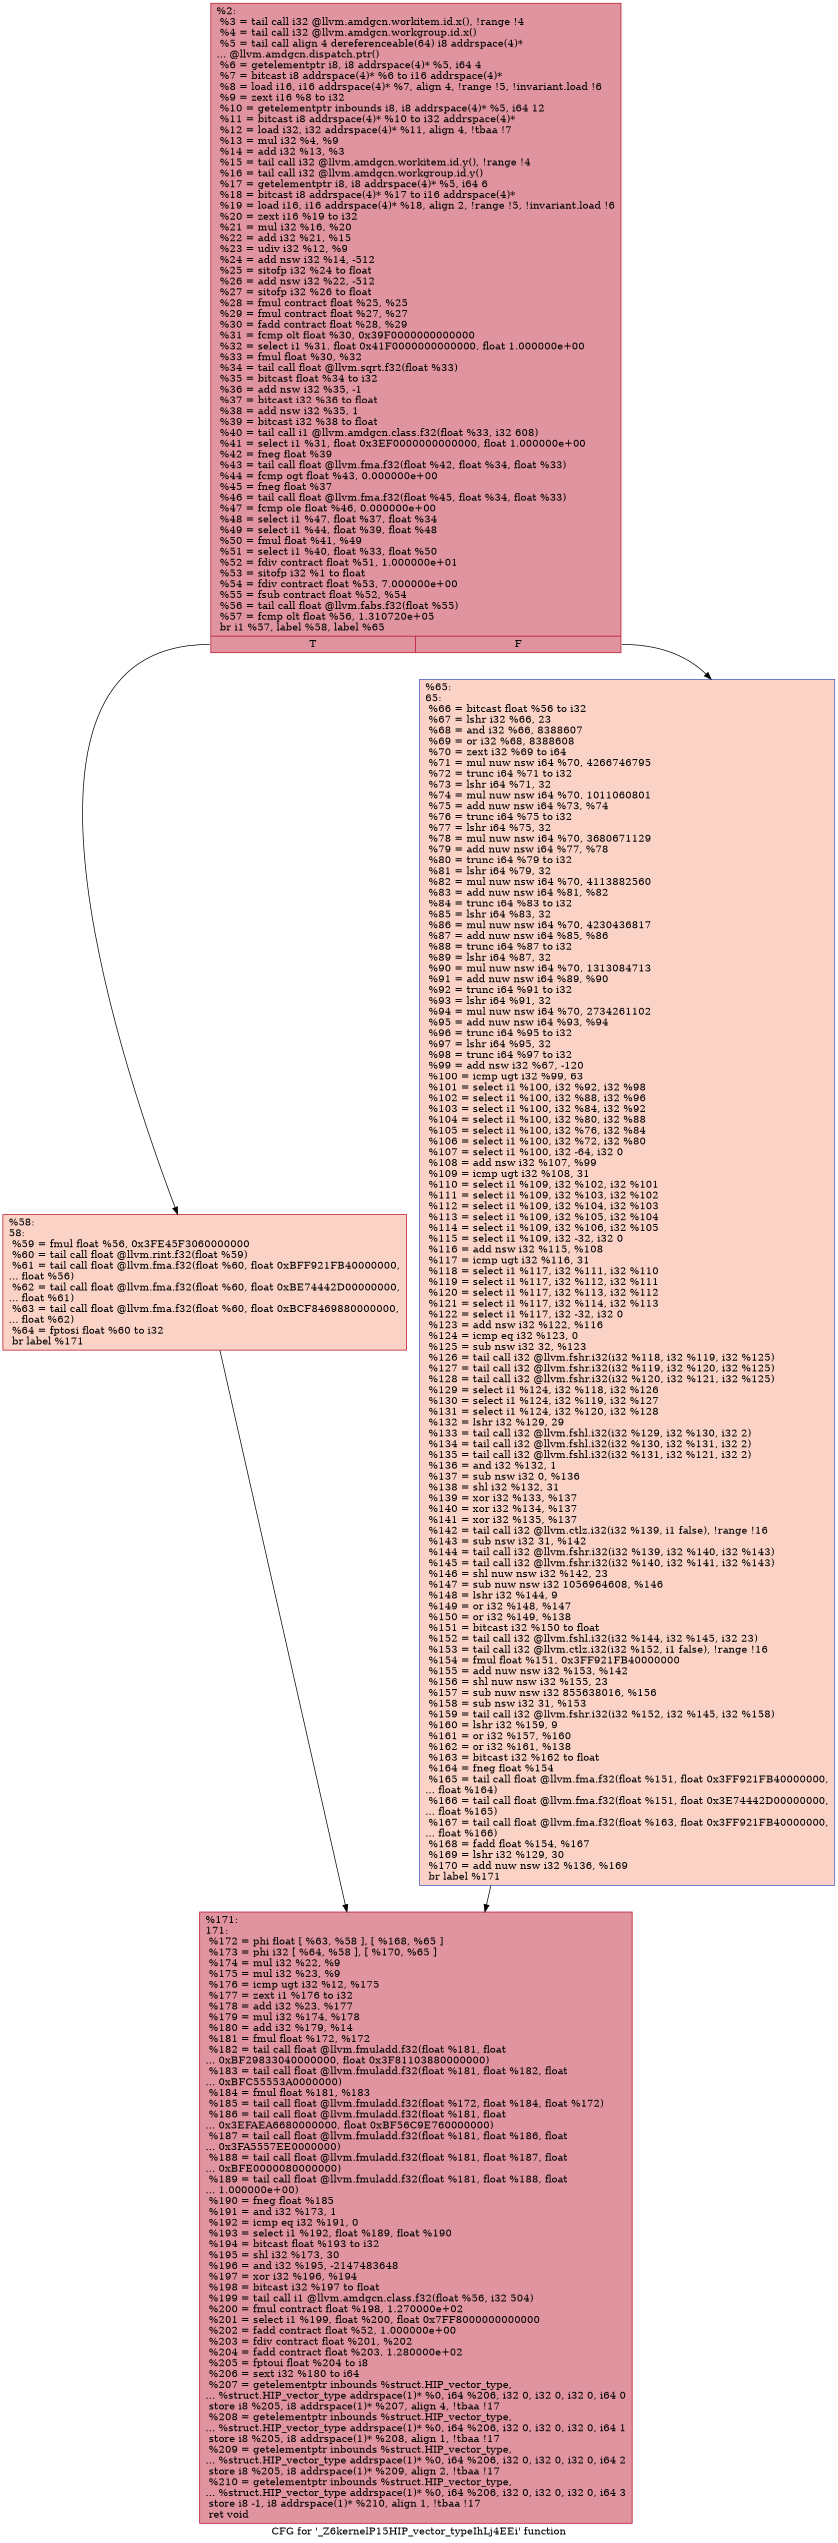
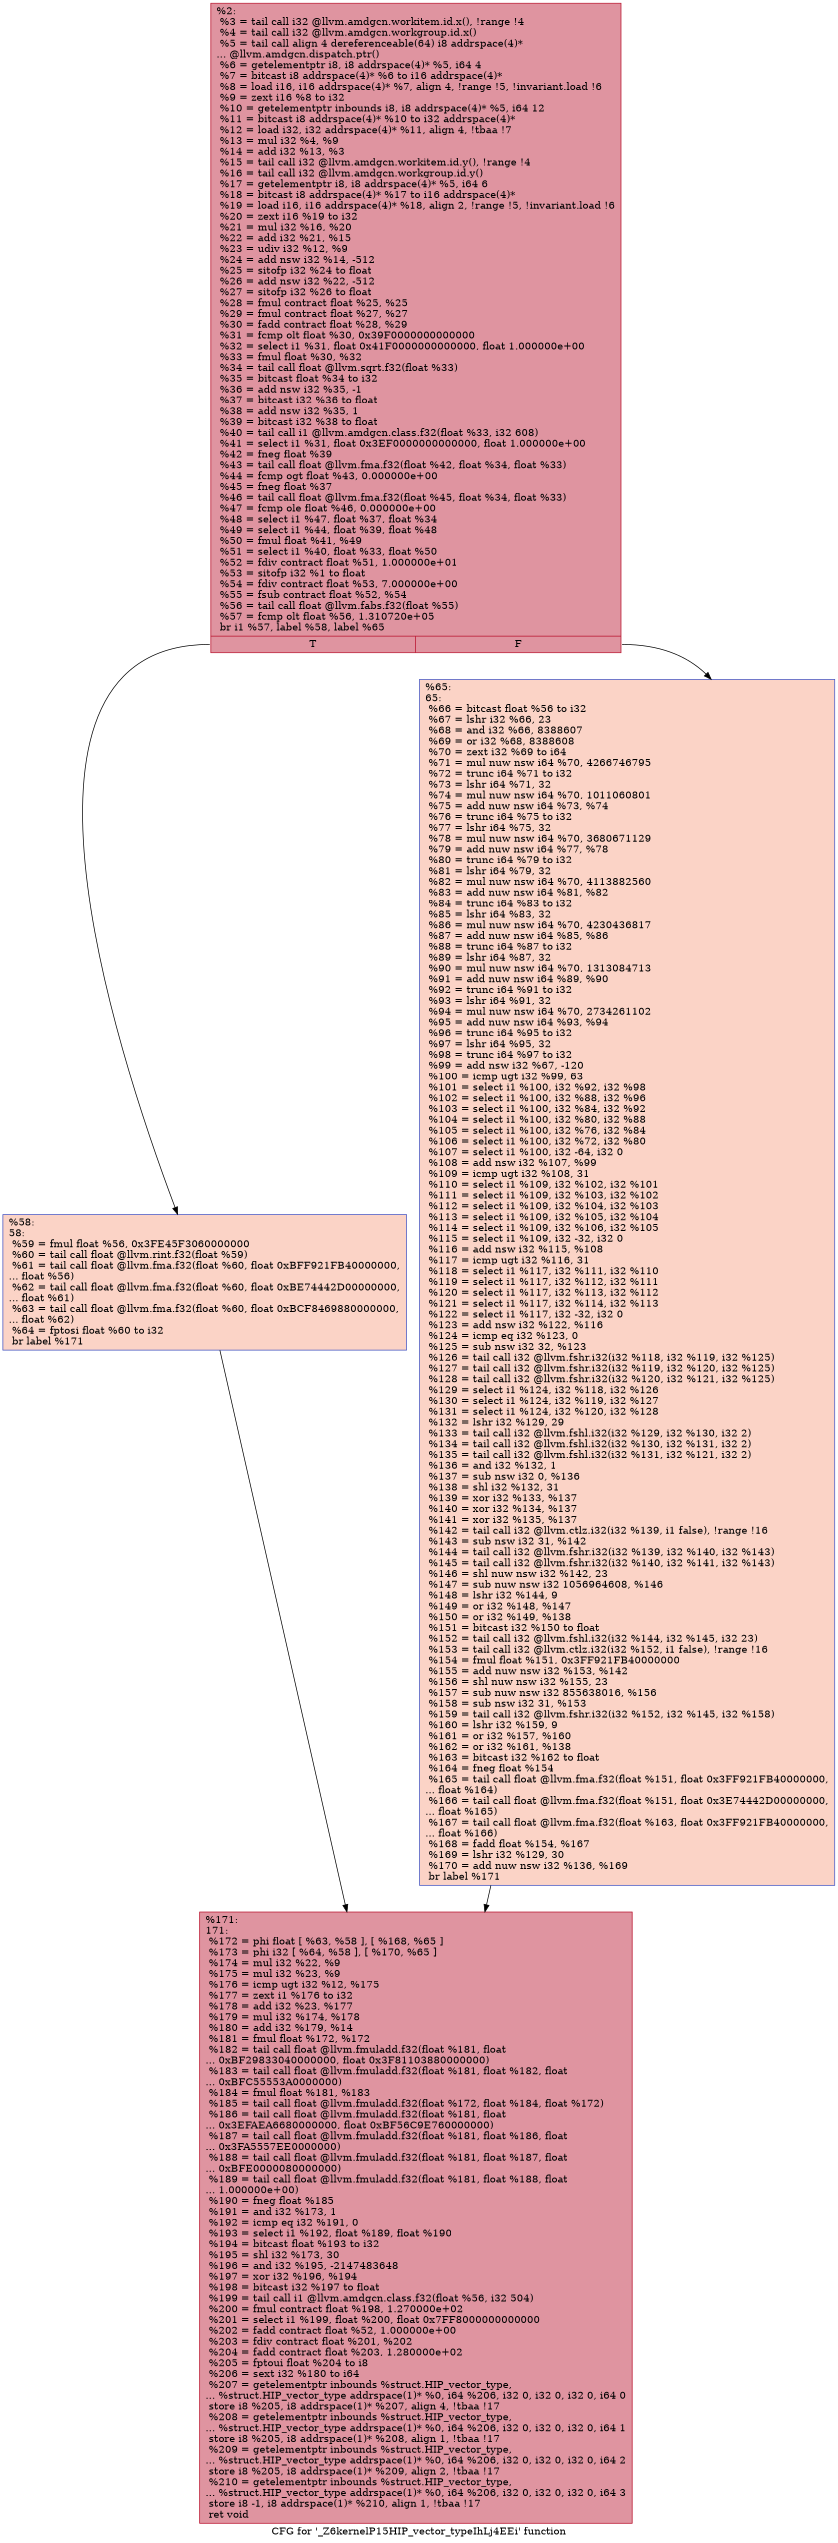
node "%58:": color #b70d28ff -> #3d50c3ff
